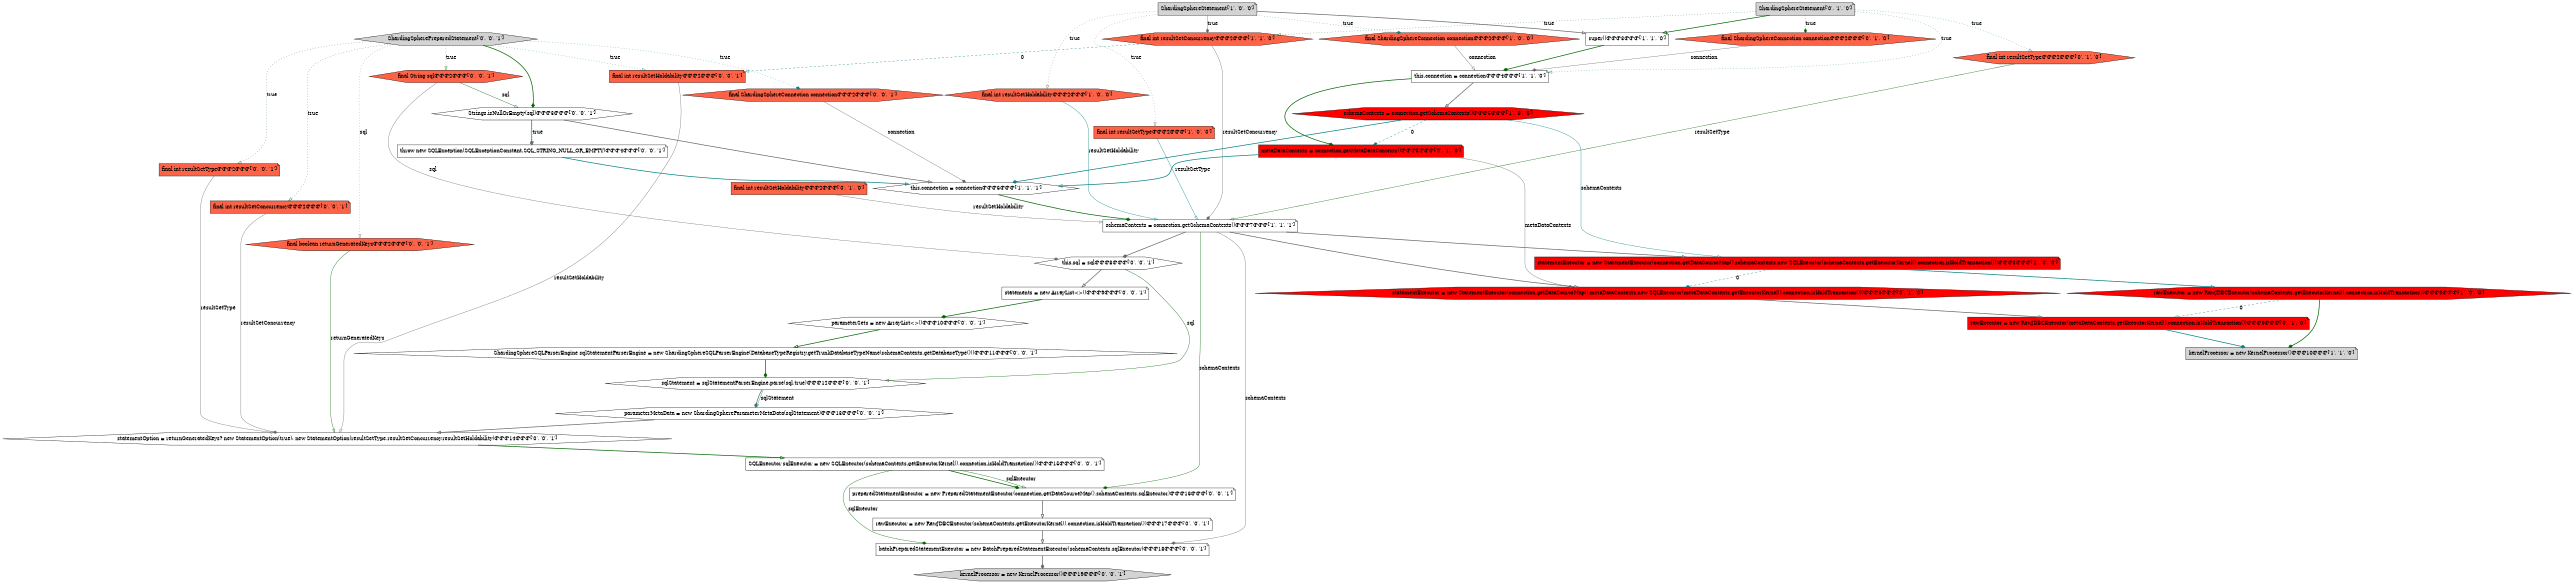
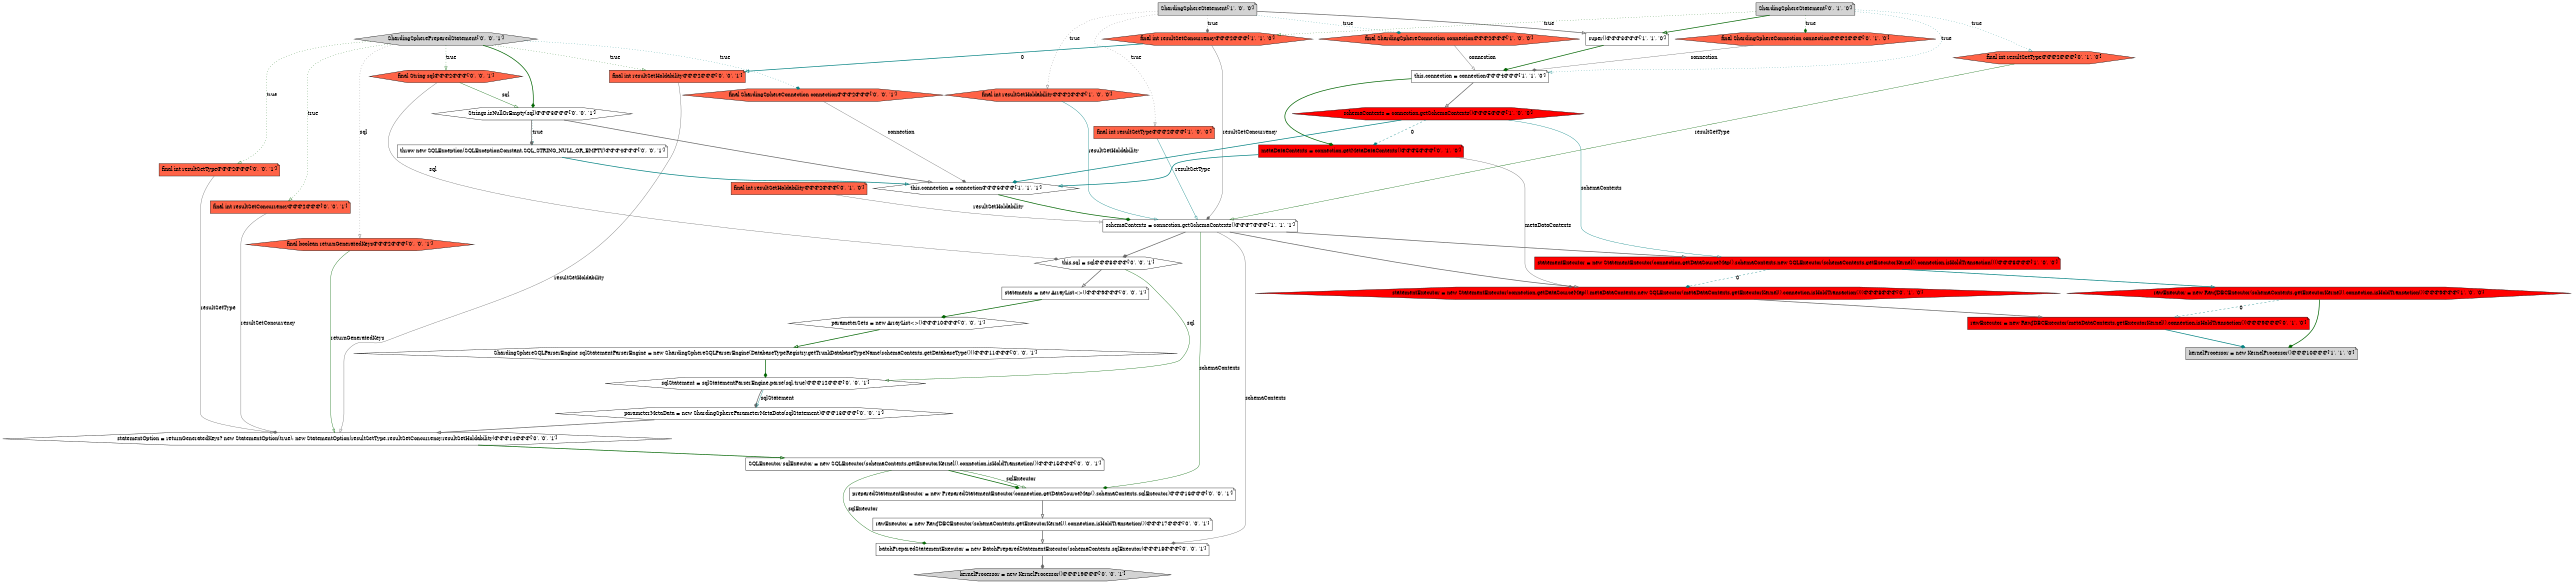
edge "ShardingSphereStatement['1', '0', '0']" -> "final int resultSetConcurrency@@@2@@@['1', '1', '0']": style solid -> dotted
edge "ShardingSpherePreparedStatement['0', '0', '1']" -> "final int resultSetHoldability@@@2@@@['0', '0', '1']": color teal -> darkgreen
edge "final int resultSetConcurrency@@@2@@@['1', '1', '0']" -> "final int resultSetHoldability@@@2@@@['0', '0', '1']": style dashed -> bold
